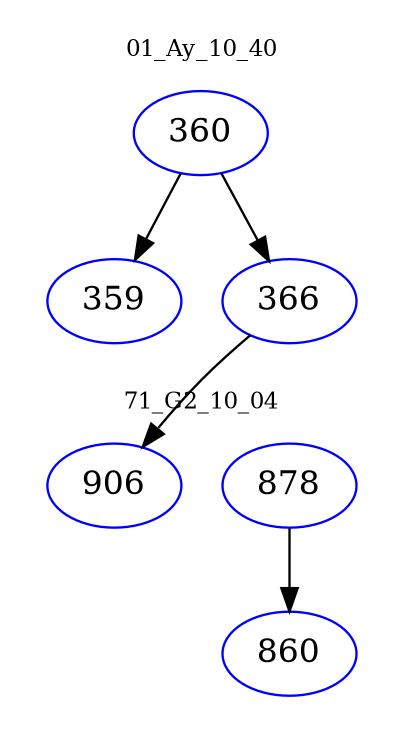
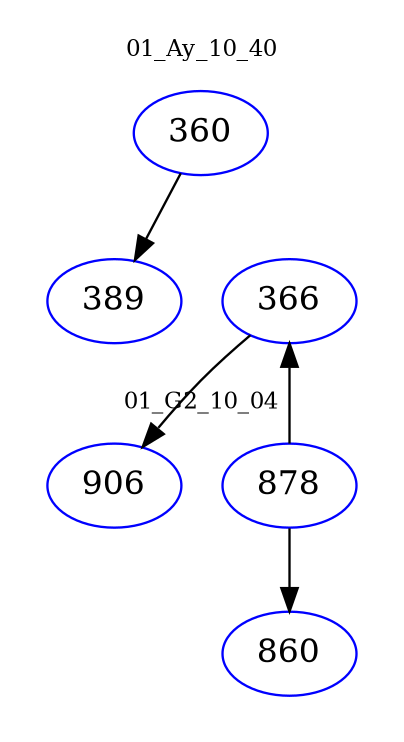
edge "360" -> "366": now "878" -> "366"
node "359": label "359" -> "389"
cluster "71_G2_10_04": label "71_G2_10_04" -> "01_G2_10_04"
